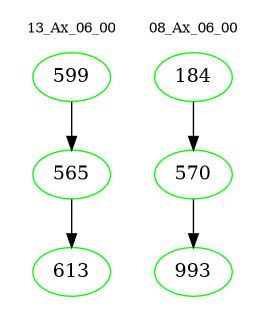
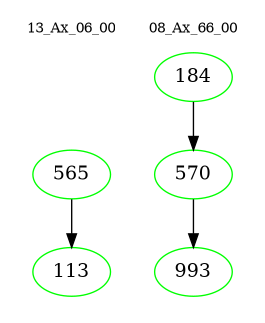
cluster "08_Ax_06_00": label "08_Ax_06_00" -> "08_Ax_66_00"
node "599": removed
node "613": label "613" -> "113"
